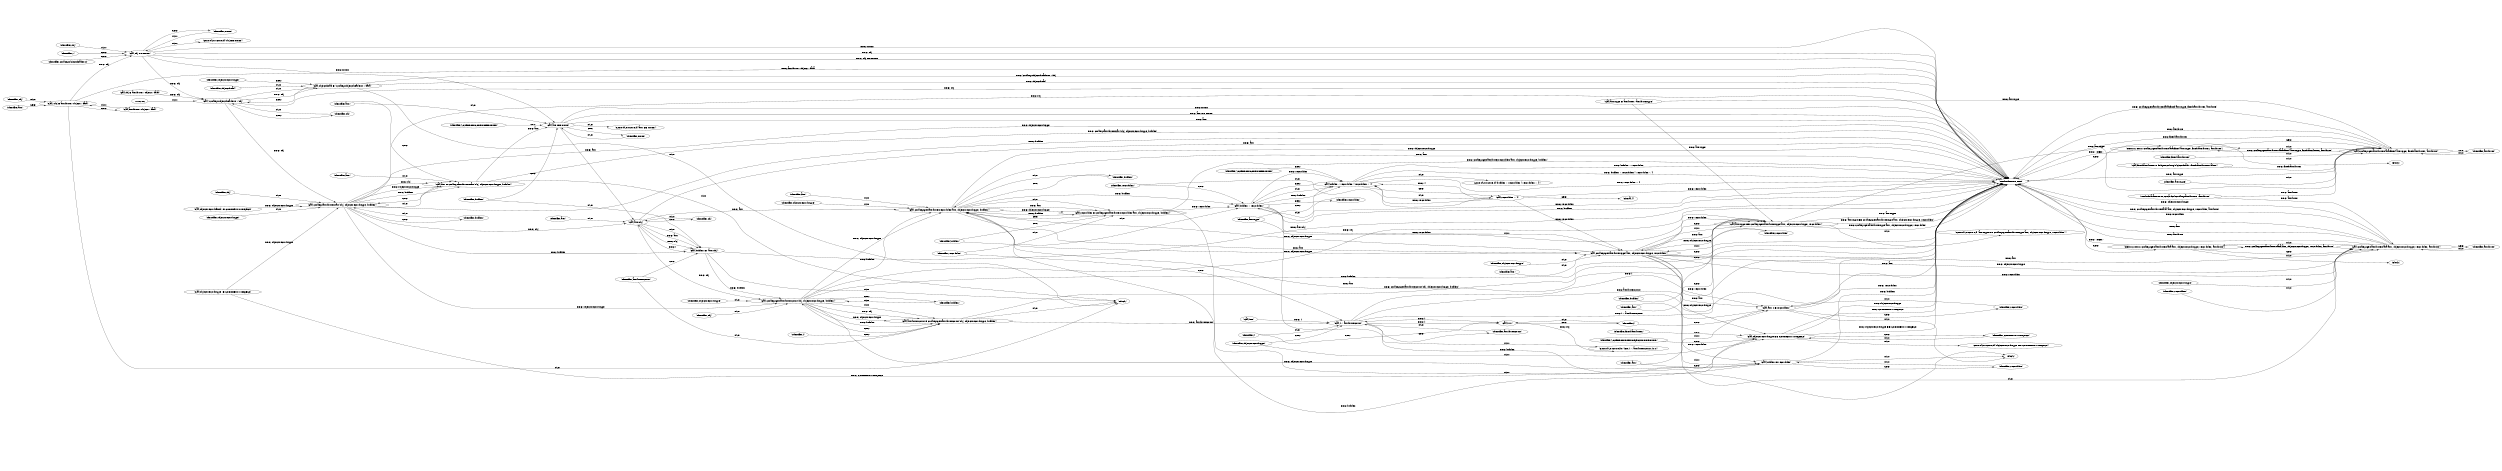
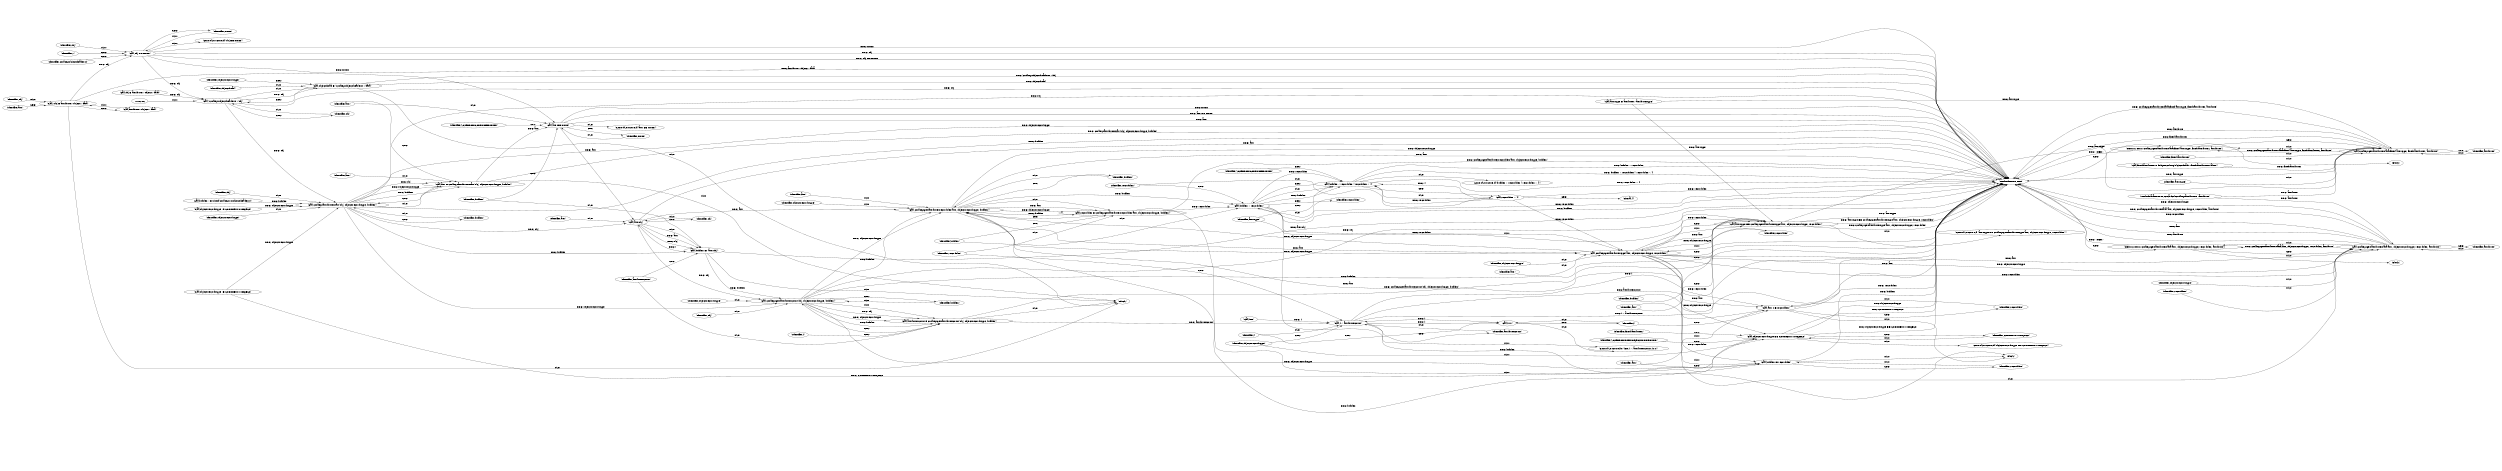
node "(Call,buf_len <= sizeof(coolkey_v0_object_header_t))": added
node "(Call,object_record_fixed != COOLKEY_V0_OBJECT)": label "(Call,object_record_fixed != COOLKEY_V0_OBJECT)" -> "(Call,object_record_type != COOLKEY_V0_OBJECT)"
edge "(Call,i++)" -> "(ControlStructure,for (i=0; i < attribute_count; i++))": label "DDG: obj" -> "AST: "
